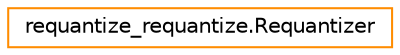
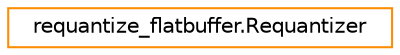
node "requantize_requantize.Requantizer": label "requantize_requantize.Requantizer" -> "requantize_flatbuffer.Requantizer"
